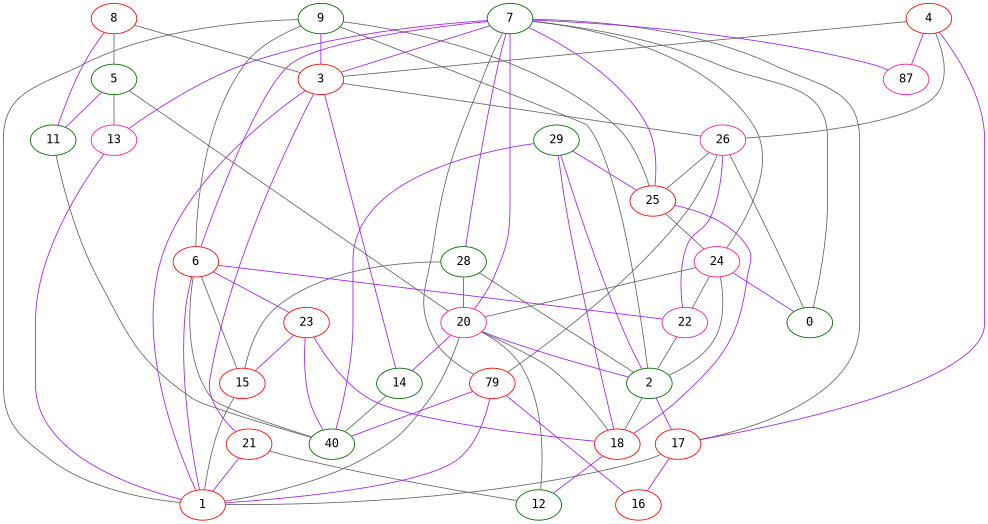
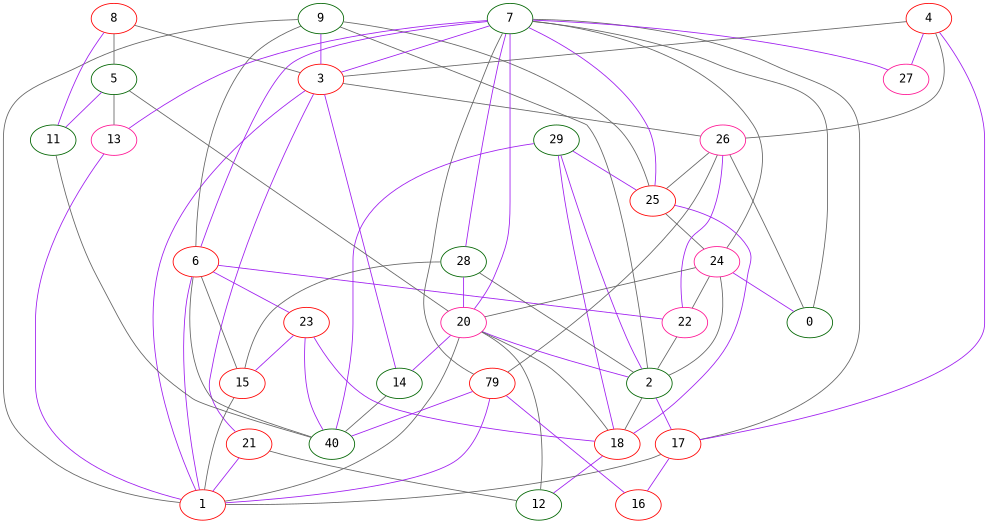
node "87": label "87" -> "27"
